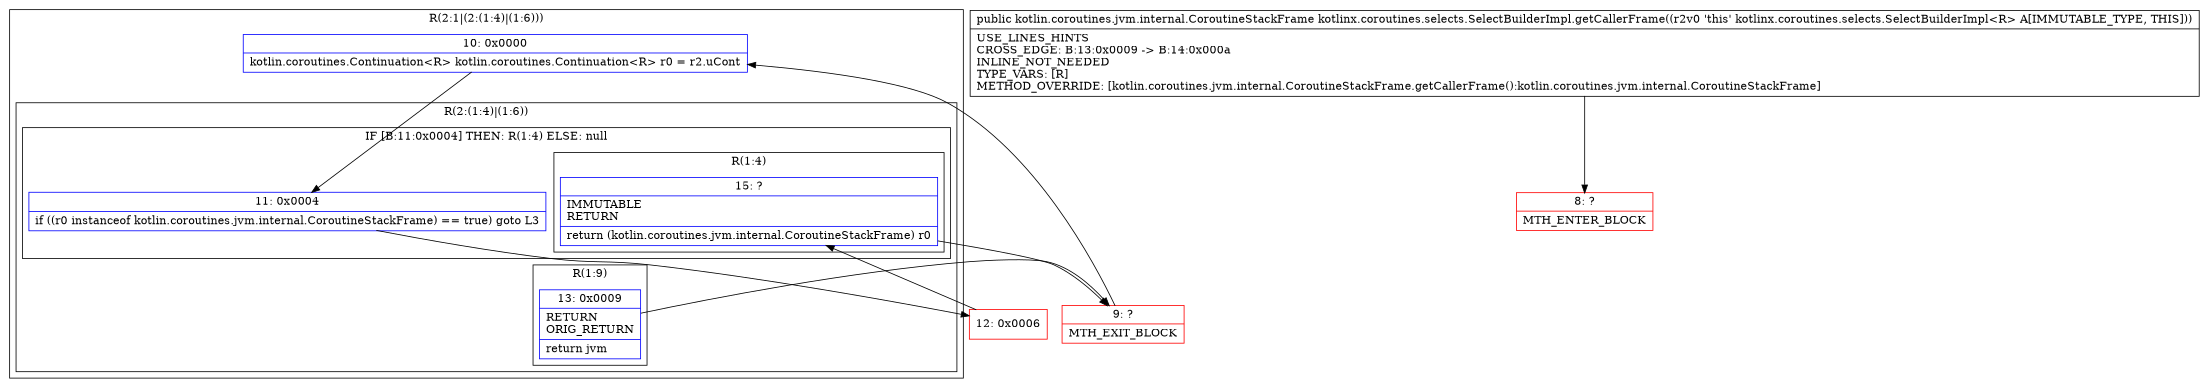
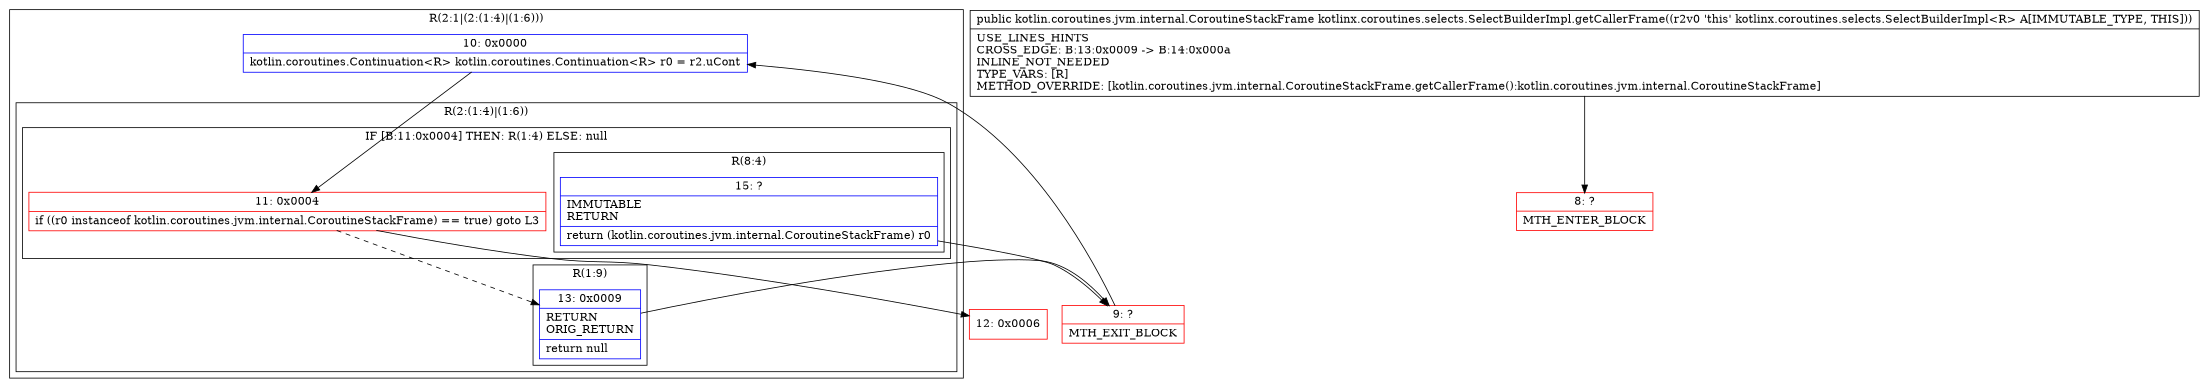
cluster "R(1:4)": label "R(1:4)" -> "R(8:4)"
node "11: 0x0004": color blue -> red
edge "11: 0x0004" -> "13: 0x0009": added
edge "12: 0x0006" -> "15: ?": removed
node "13: 0x0009": text "return jvm" -> "return null"
